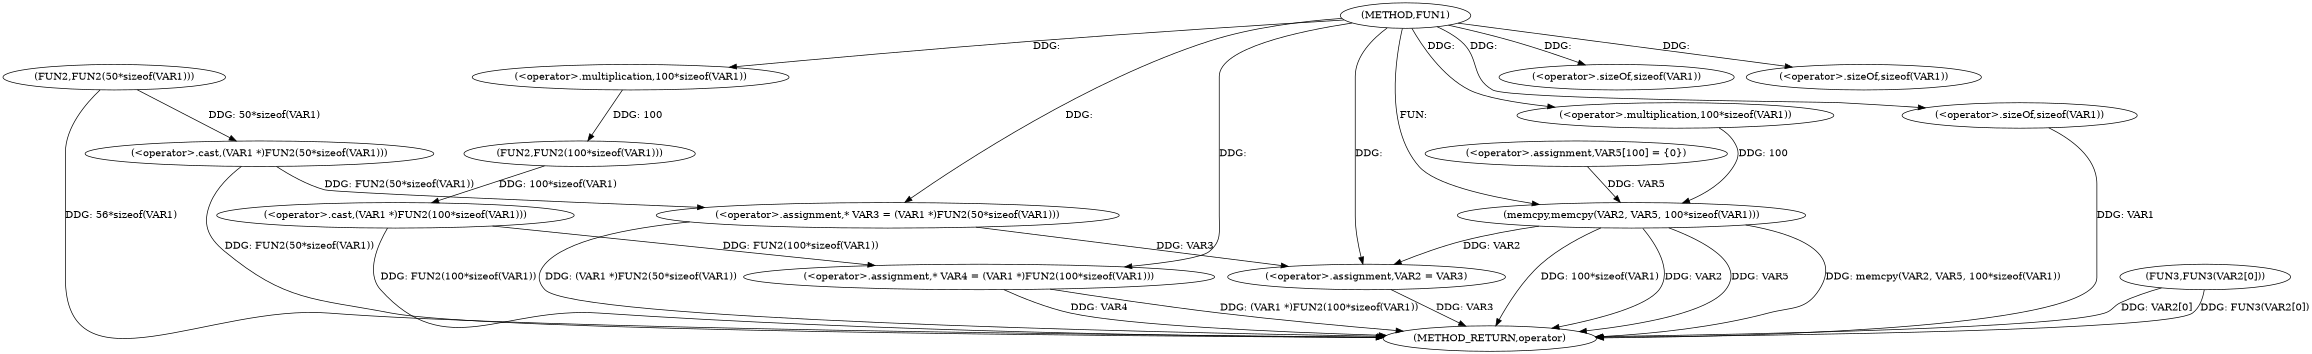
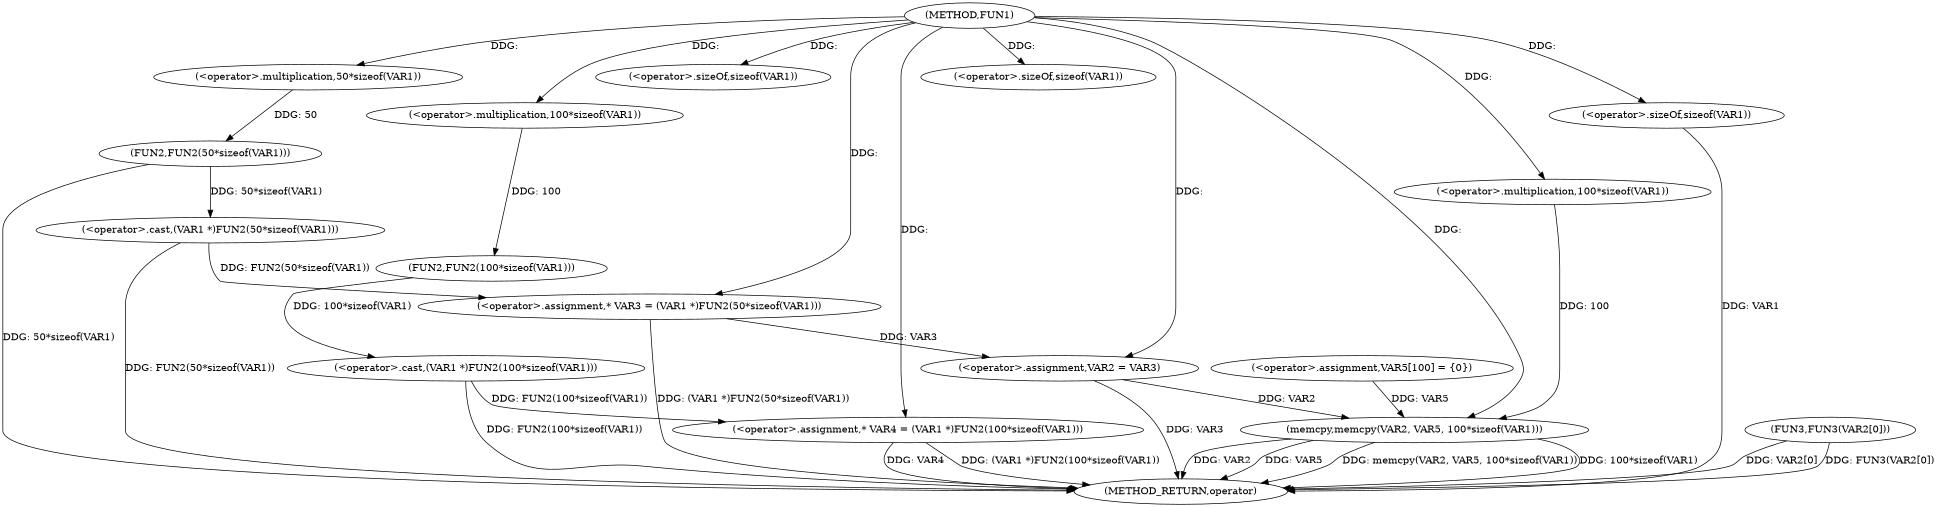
node "(<operator>.multiplication,50*sizeof(VAR1))": added
edge "(METHOD,FUN1)" -> "(memcpy,memcpy(VAR2, VAR5, 100*sizeof(VAR1)))": label "FUN: " -> "DDG: "
edge "(FUN2,FUN2(50*sizeof(VAR1)))" -> "(METHOD_RETURN,operator)": label "DDG: 56*sizeof(VAR1)" -> "DDG: 50*sizeof(VAR1)"
edge "(memcpy,memcpy(VAR2, VAR5, 100*sizeof(VAR1)))" -> "(<operator>.assignment,VAR2 = VAR3)": reversed
